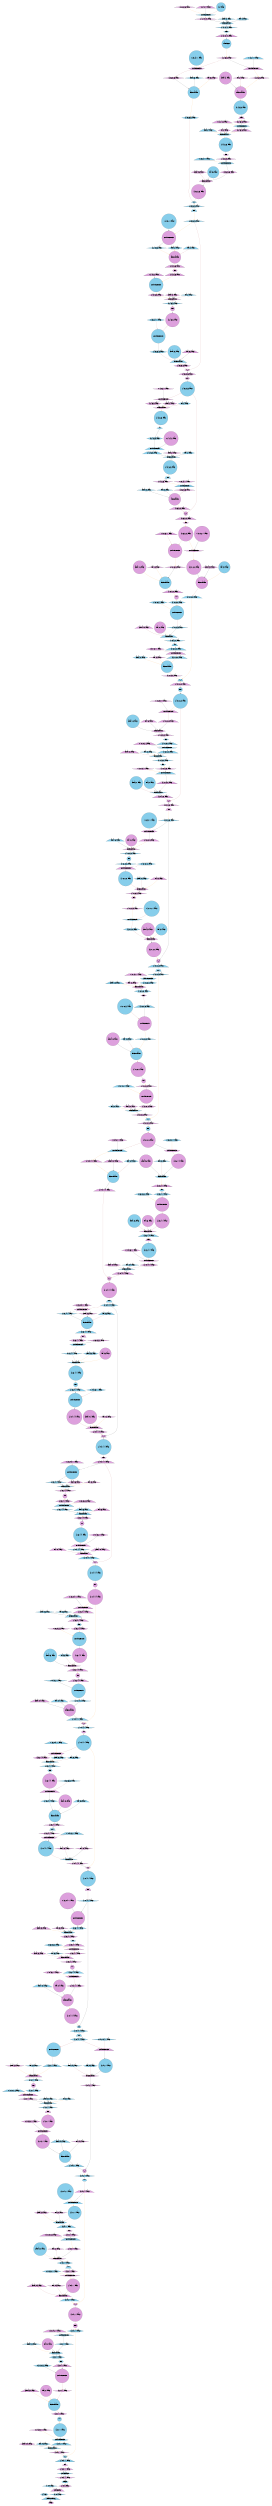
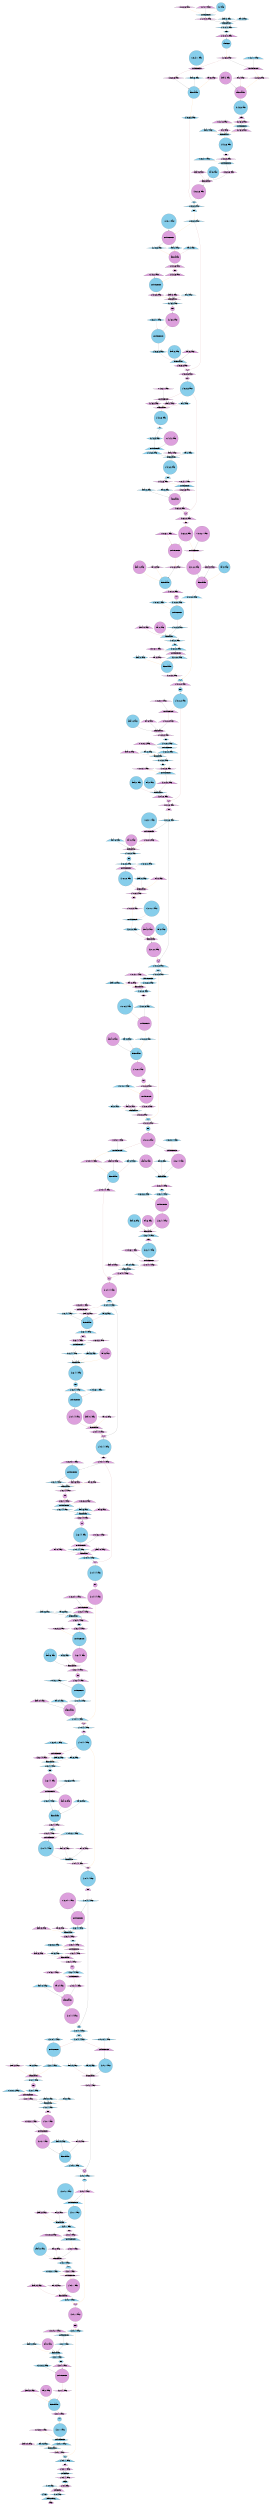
node "W: (512, 1024, 1, 1), float32": added
